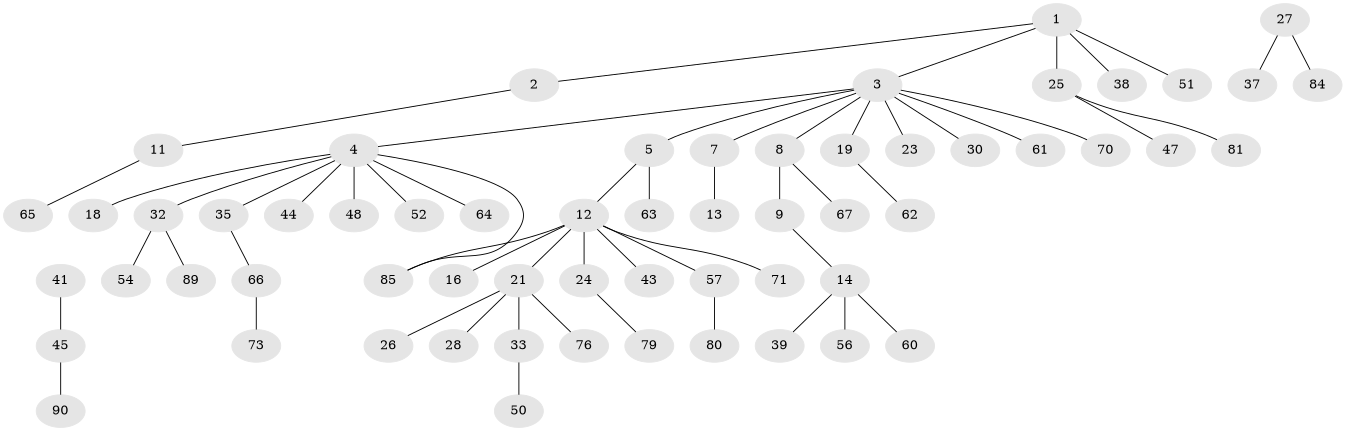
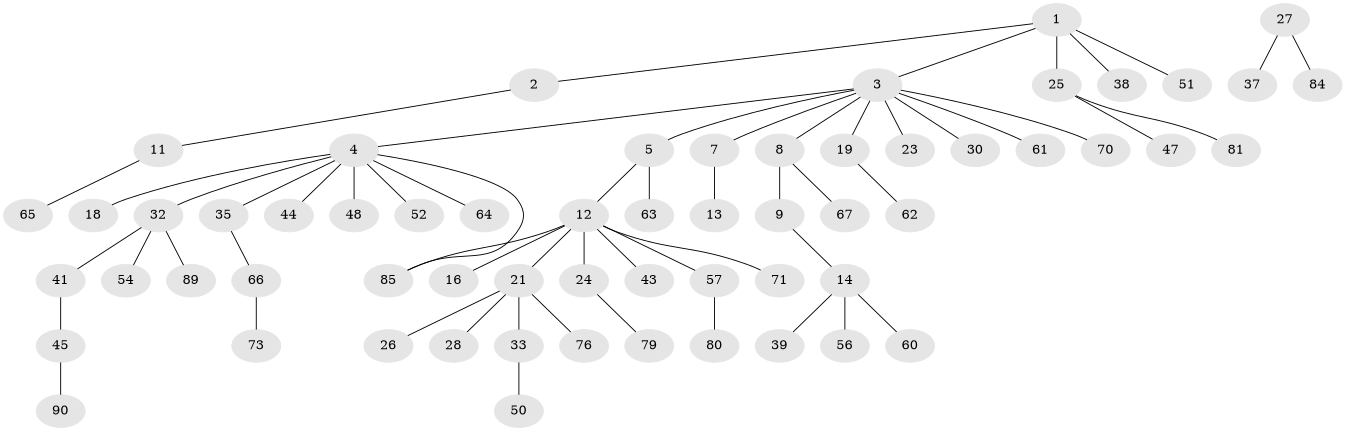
edge "32" -- "41": added
